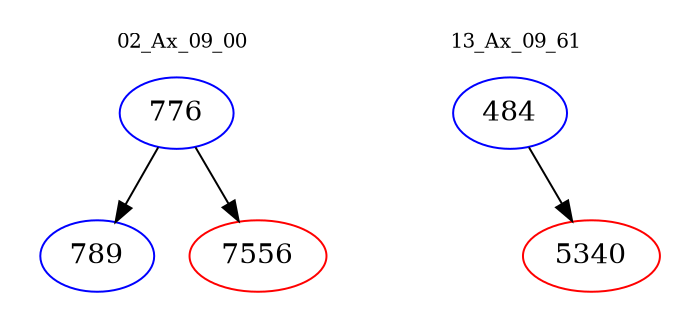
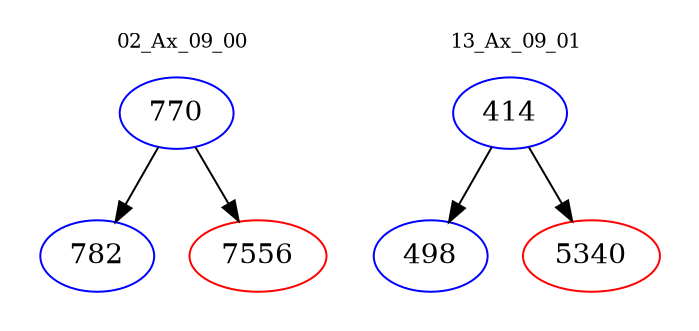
cluster "13_Ax_09_61": label "13_Ax_09_61" -> "13_Ax_09_01"
node "776": label "776" -> "770"
node "484": label "484" -> "414"
node "789": label "789" -> "782"
node "498": added
